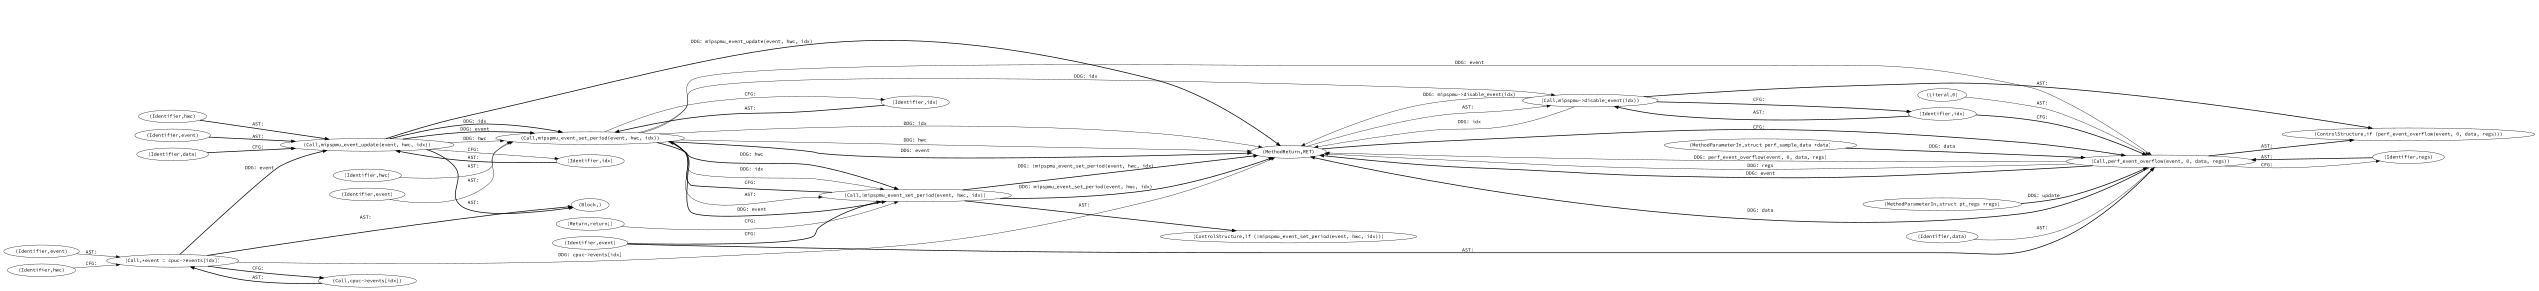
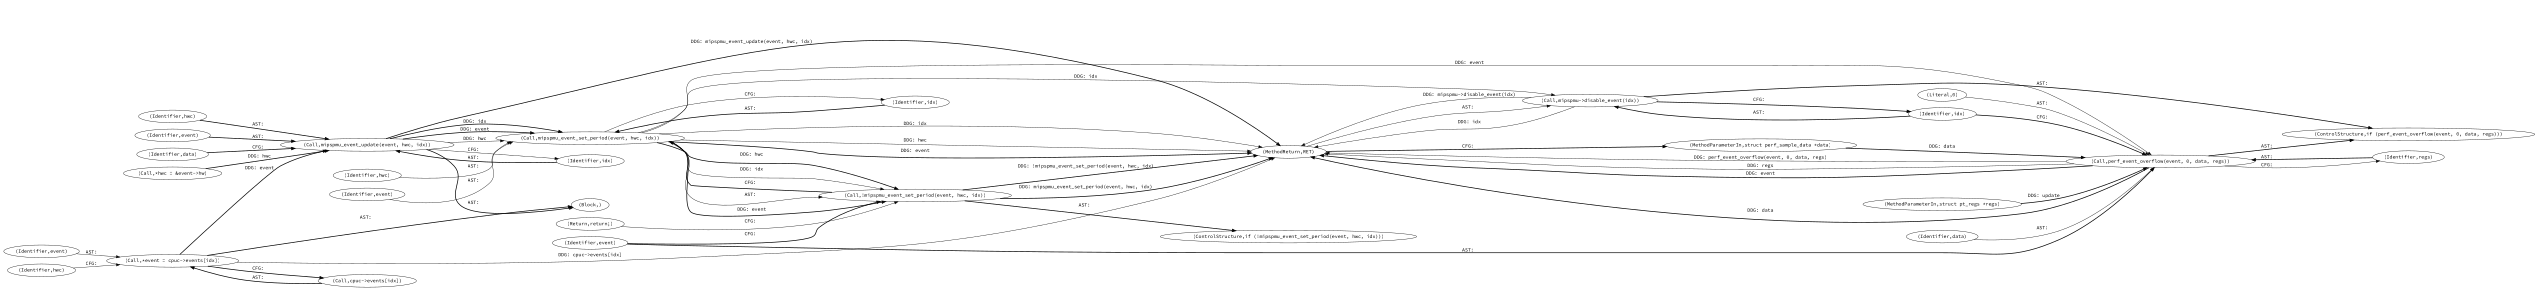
edge "(MethodReturn,RET)" -> "(Call,perf_event_overflow(event, 0, data, regs))": now "(MethodReturn,RET)" -> "(MethodParameterIn,struct perf_sample_data *data)"
node "(Call,*hwc = &event->hw)": added
